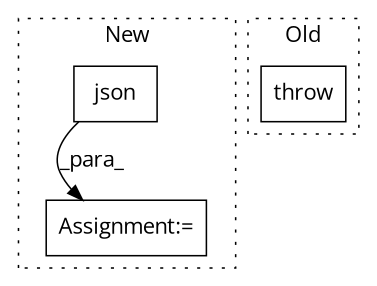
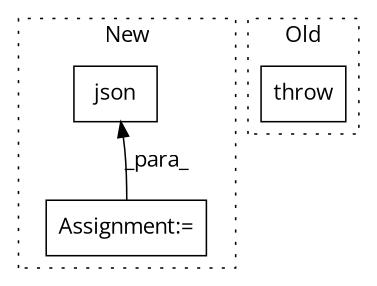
edge "json" -> "Assignment:=": reversed
